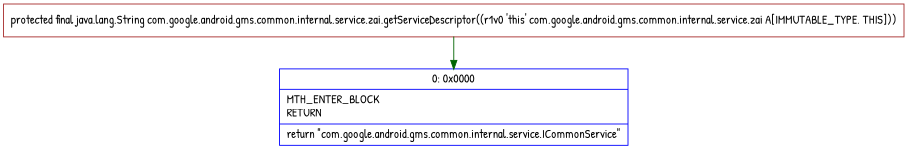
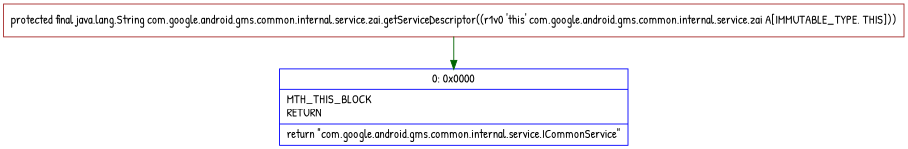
node "0: 0x0000": text "MTH_ENTER_BLOCK" -> "MTH_THIS_BLOCK"
